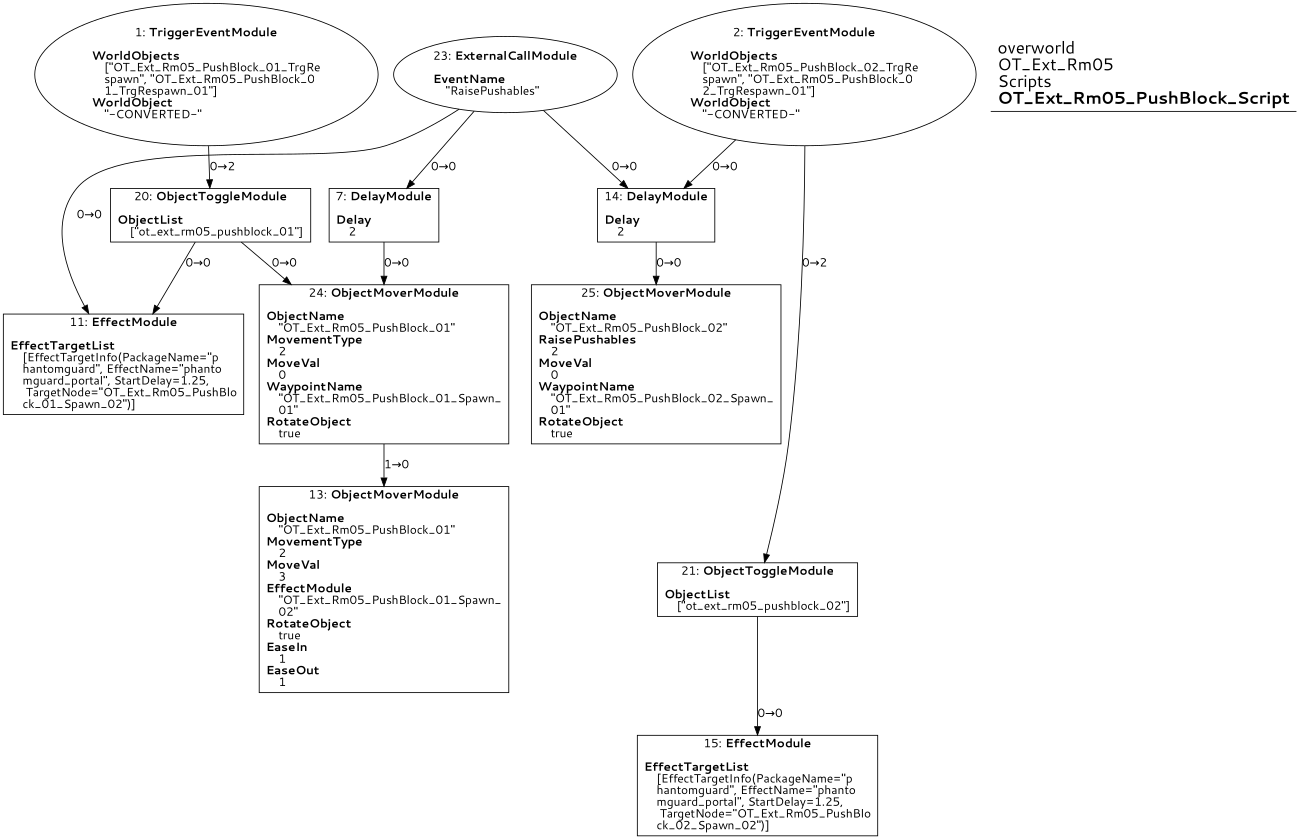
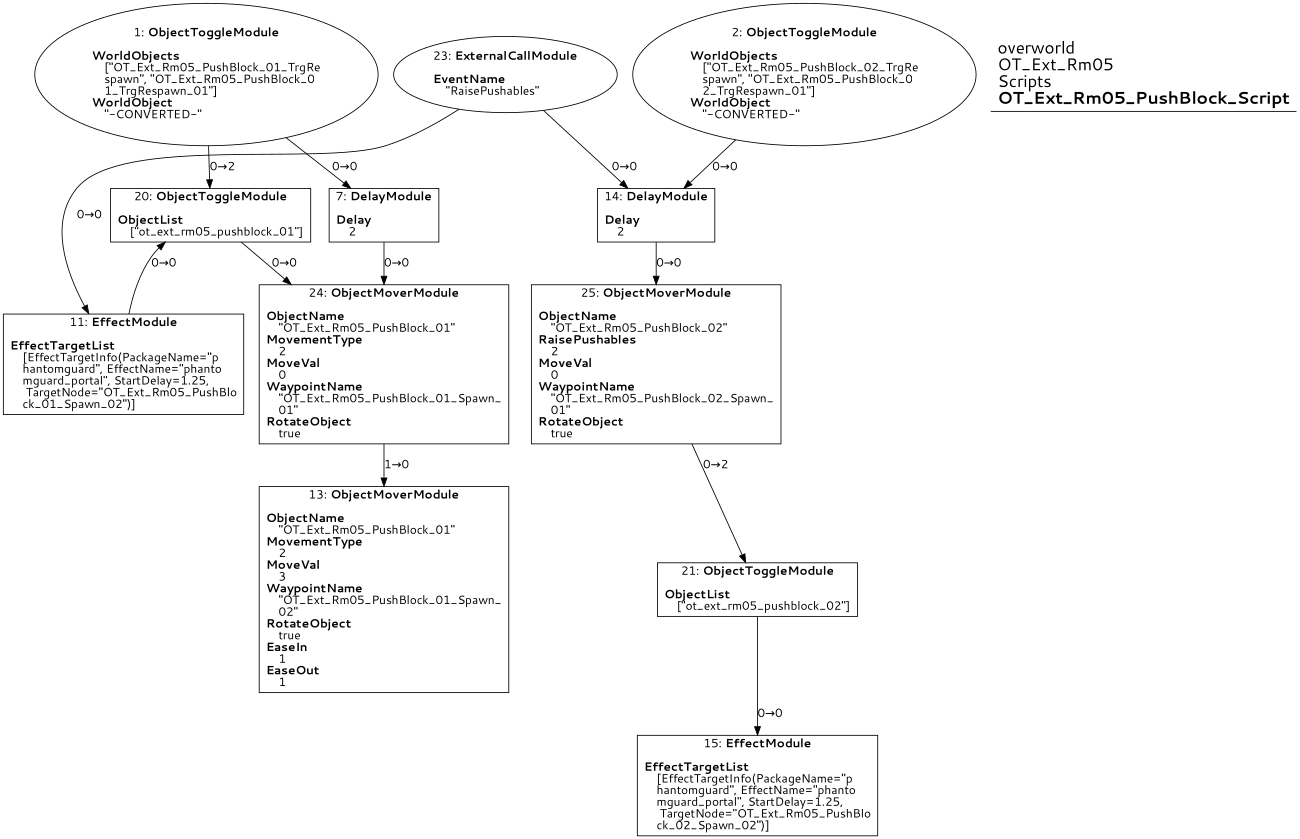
node "1:": text "TriggerEventModule" -> "ObjectToggleModule"
node "2:": text "TriggerEventModule" -> "ObjectToggleModule"
edge "23:" -> "7:": now "1:" -> "7:"
edge "20:" -> "11:": reversed
edge "2:" -> "21:": now "25:" -> "21:"
node "13:": text "EffectModule" -> "WaypointName"
